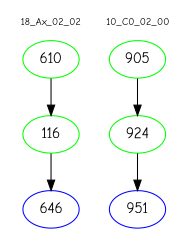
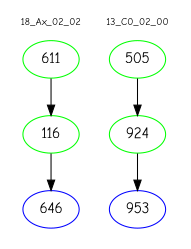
cluster "10_C0_02_00": label "10_C0_02_00" -> "13_C0_02_00"
node "610": label "610" -> "611"
node "905": label "905" -> "505"
node "951": label "951" -> "953"
